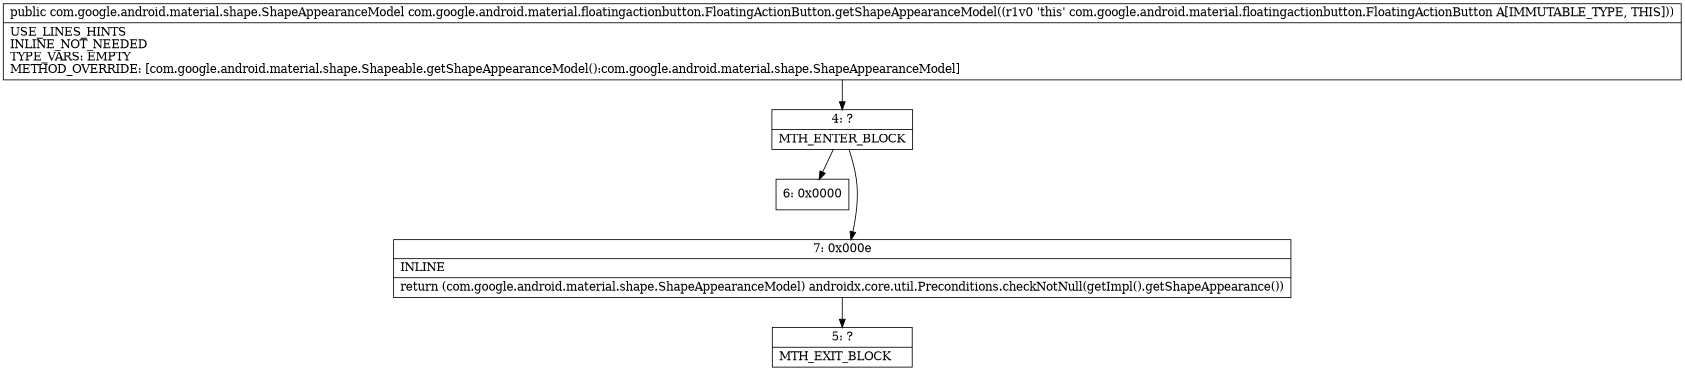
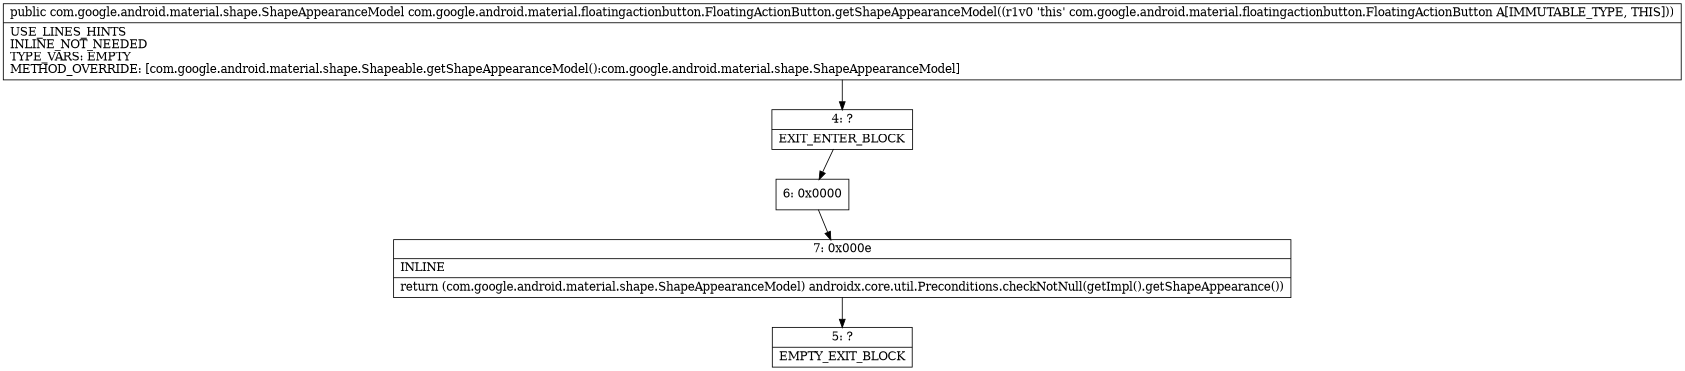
node "4: ?": text "MTH_ENTER_BLOCK" -> "EXIT_ENTER_BLOCK"
edge "4: ?" -> "7: 0x000e": now "6: 0x0000" -> "7: 0x000e"
node "5: ?": text "MTH_EXIT_BLOCK" -> "EMPTY_EXIT_BLOCK"
